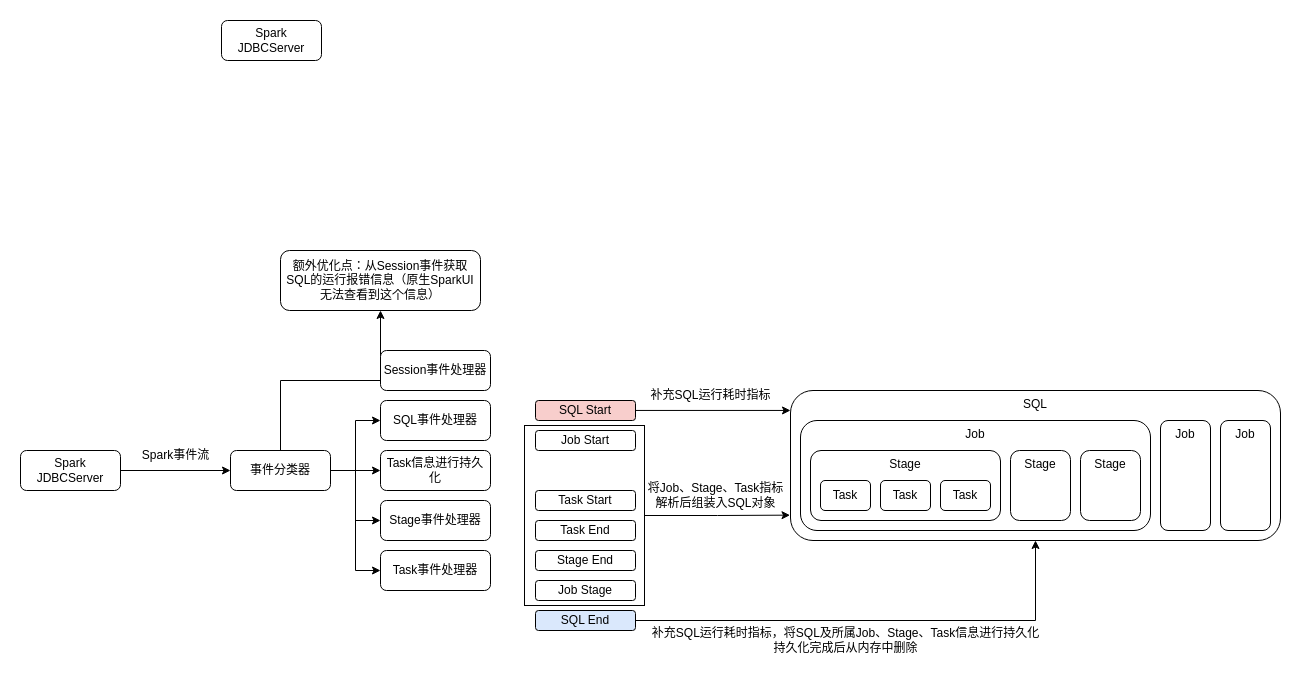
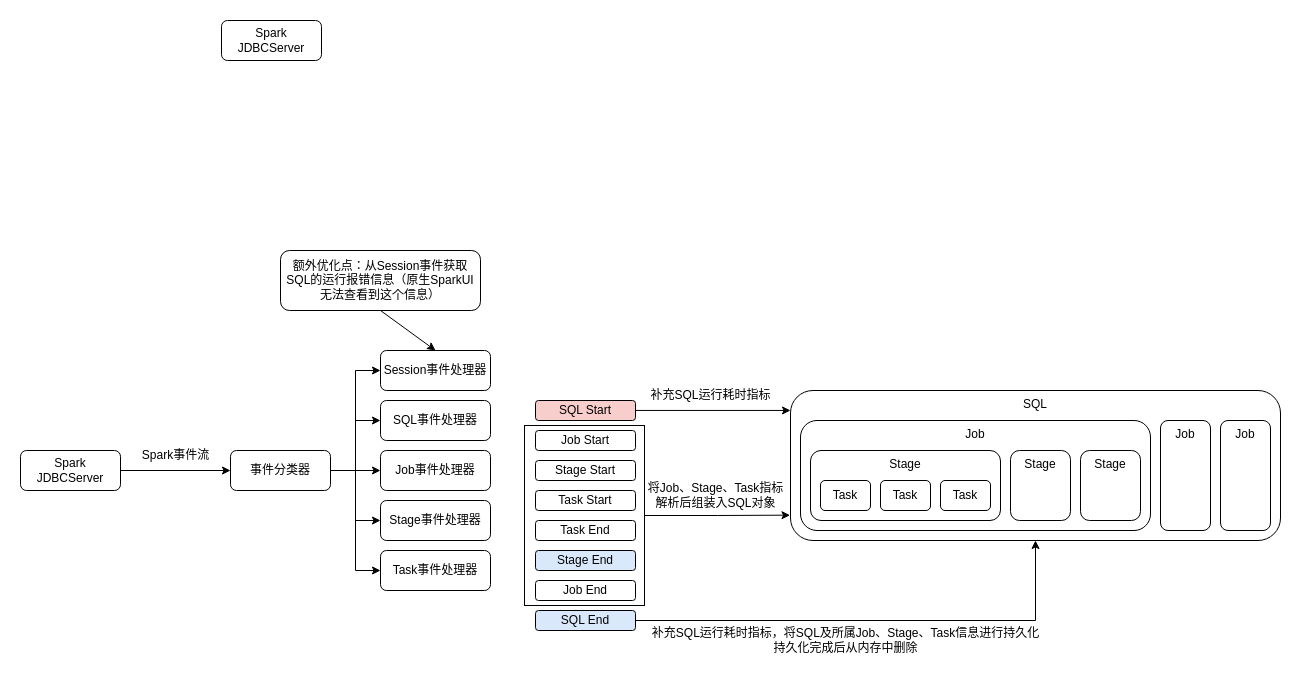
edge "额外优化点：从Session事件获取SQL的运行报错信息（原生SparkUI无法查看到这个信息）" -> "Session事件处理器": added
edge "事件分类器" -> "额外优化点：从Session事件获取SQL的运行报错信息（原生SparkUI无法查看到这个信息）": now "事件分类器" -> "Session事件处理器"
node "Task信息进行持久化": label "Task信息进行持久化" -> "Job事件处理器"
node "Stage Start": added
node "Stage End": fillcolor #ffffff -> #dae8fc
node "Job Stage": label "Job Stage" -> "Job End"
